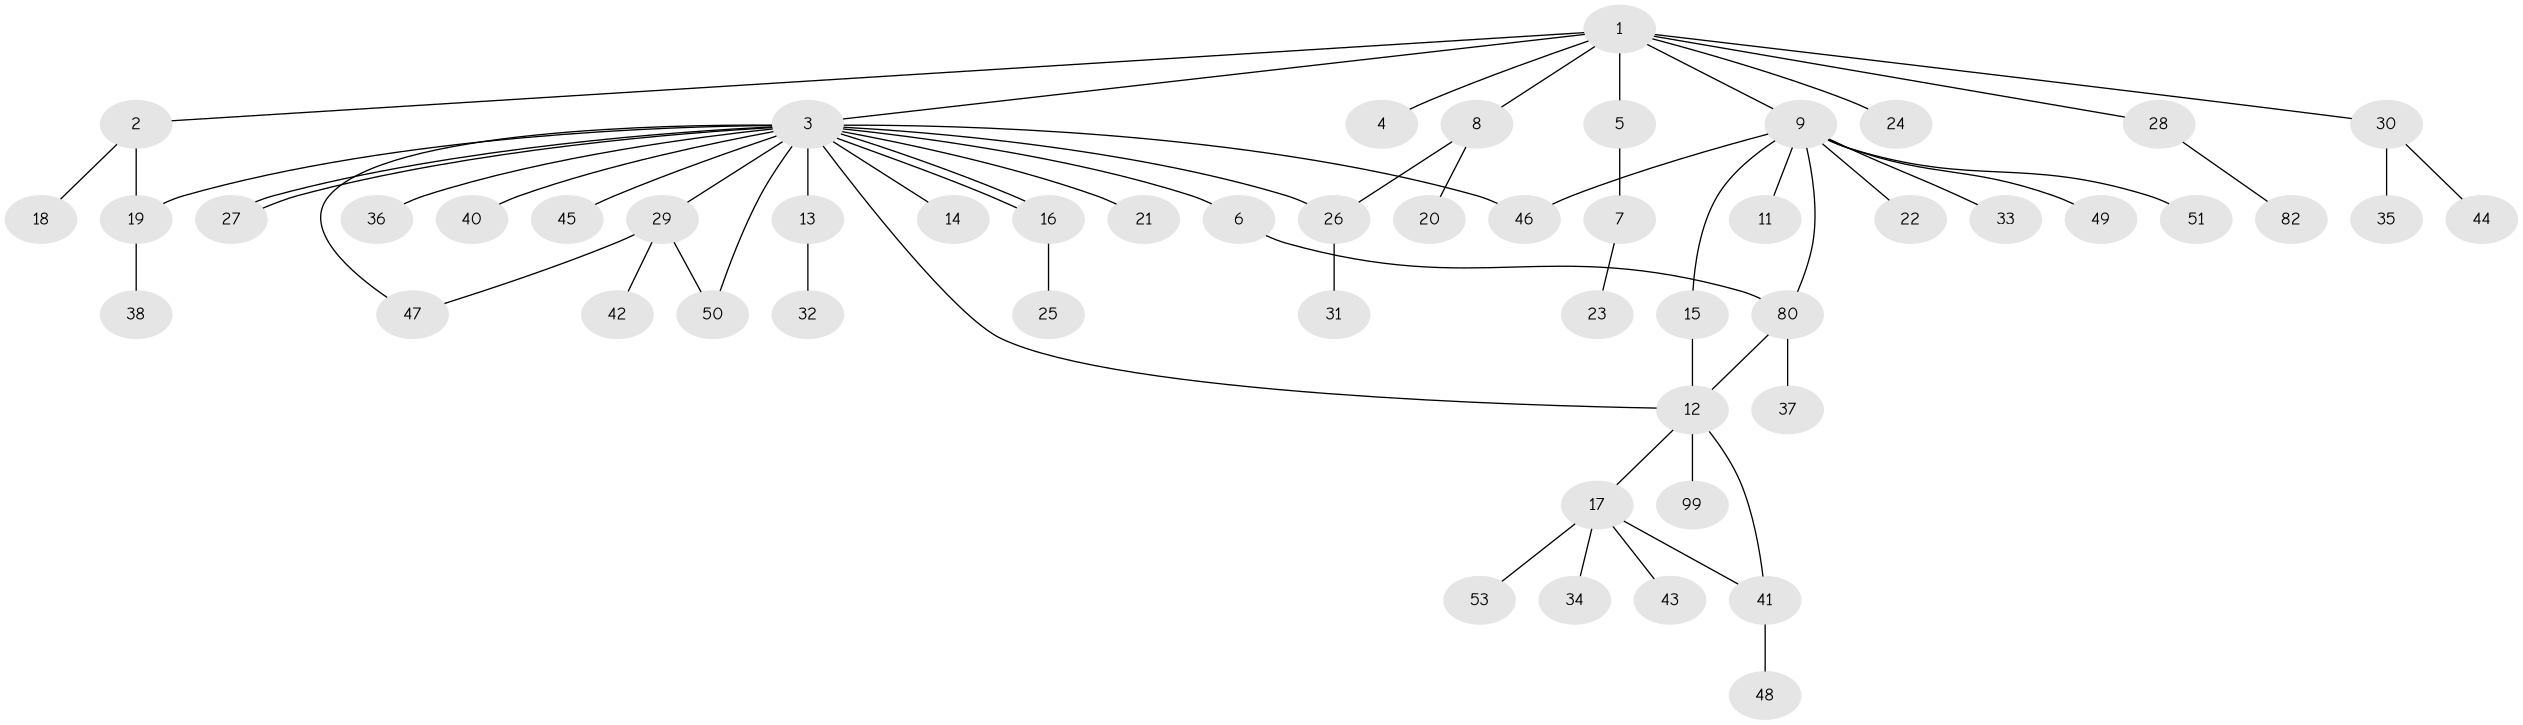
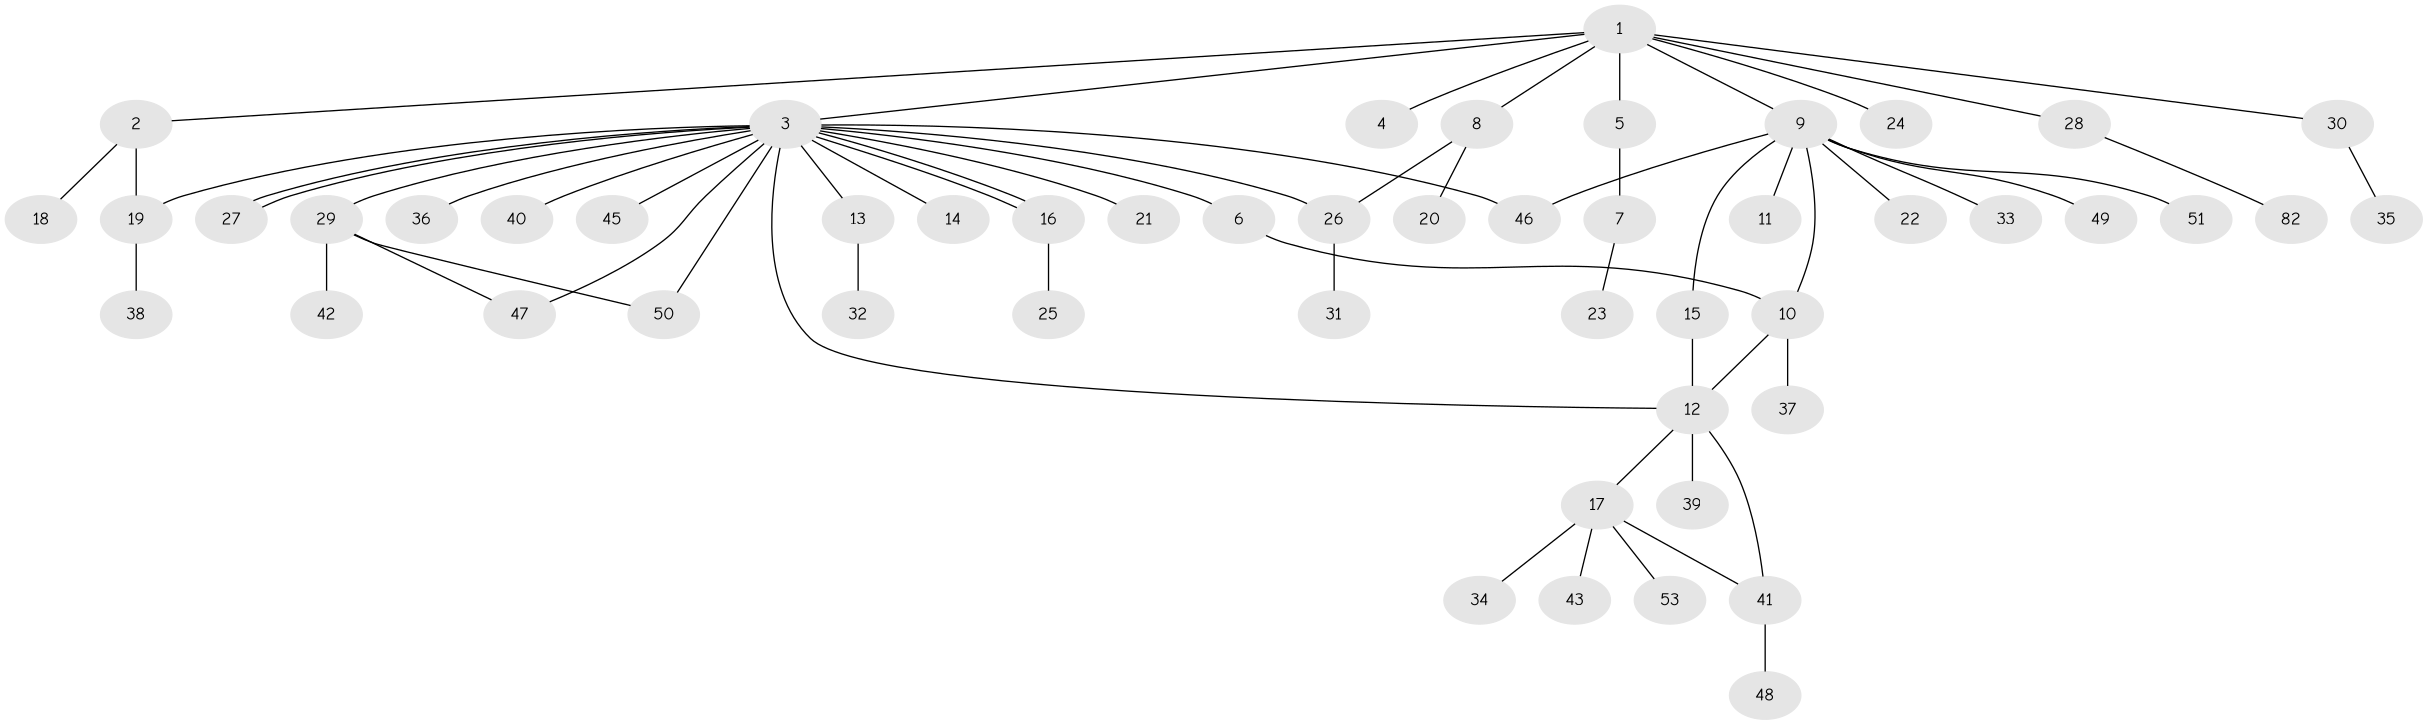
node "44": removed
node "80": label "80" -> "10"
node "99": label "99" -> "39"
